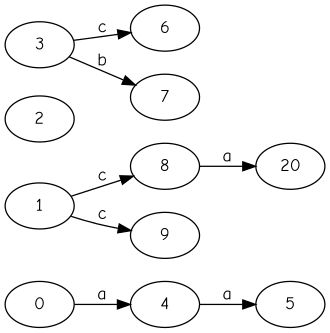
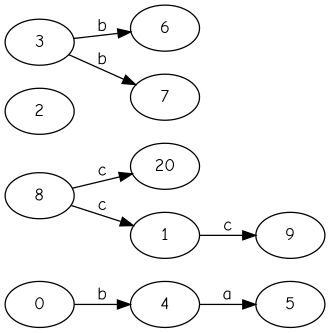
edge "3" -> "6": label "c" -> "b"
edge "8" -> "20": label "a" -> "c"
edge "1" -> "8": reversed
edge "0" -> "4": label "a" -> "b"
